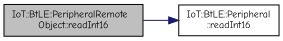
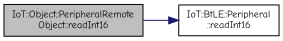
node "IoT::BtLE::PeripheralRemote Object::readInt16": label "IoT::BtLE::PeripheralRemote Object::readInt16" -> "IoT::Object::PeripheralRemote Object::readInt16"
